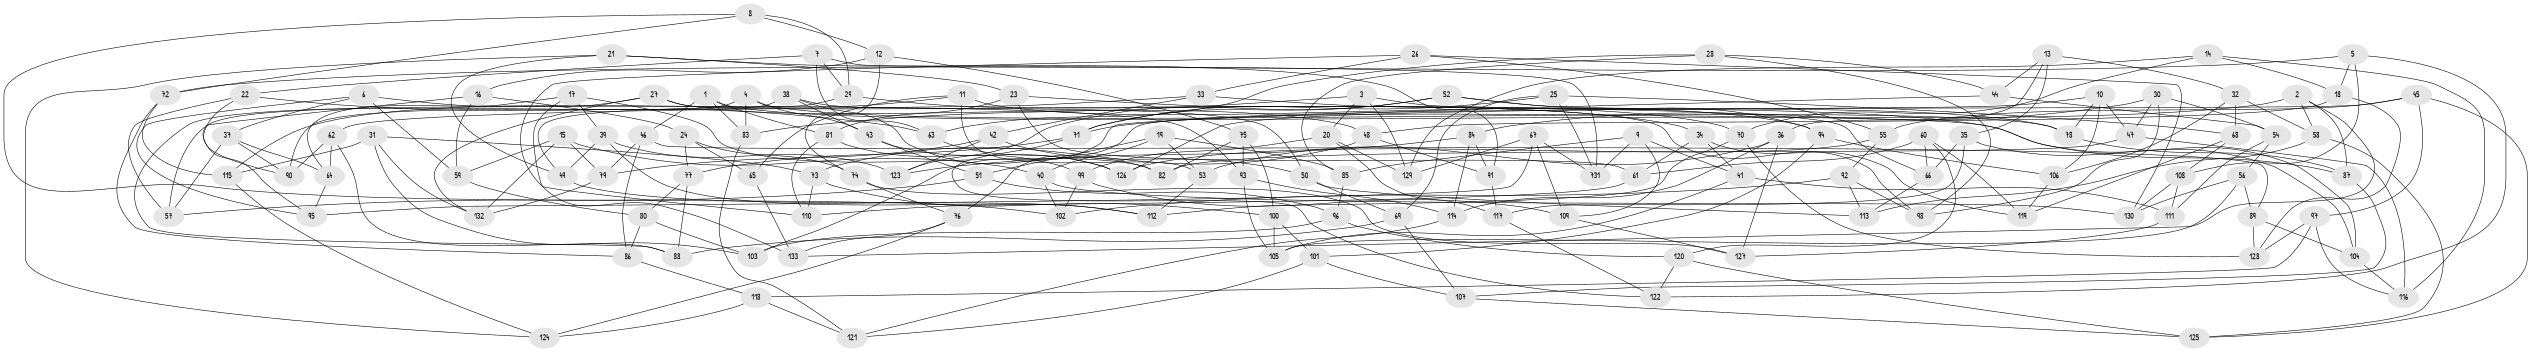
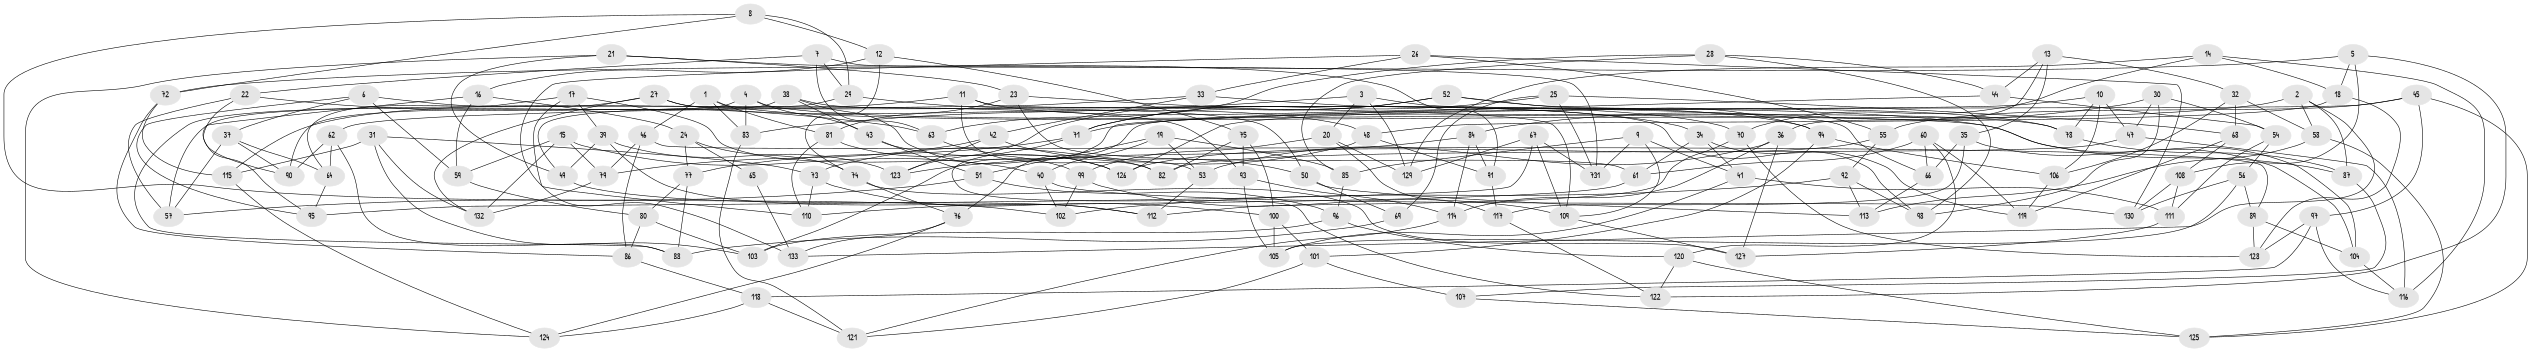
edge "11" -- "65": now "11" -- "109"
edge "69" -- "107": removed
